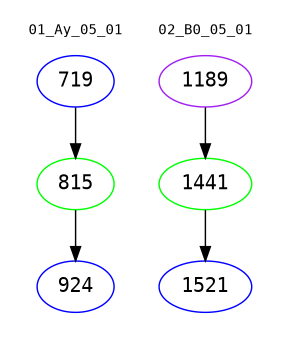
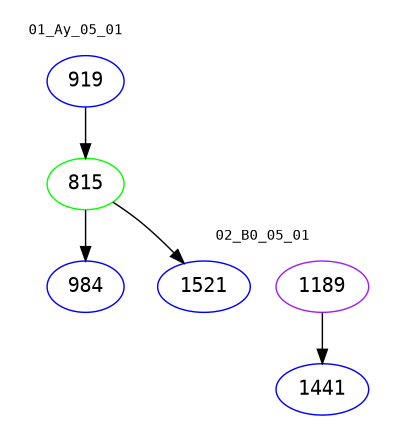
node "719": label "719" -> "919"
node "1441": color green -> blue
edge "1441" -> "1521": now "815" -> "1521"
node "924": label "924" -> "984"
